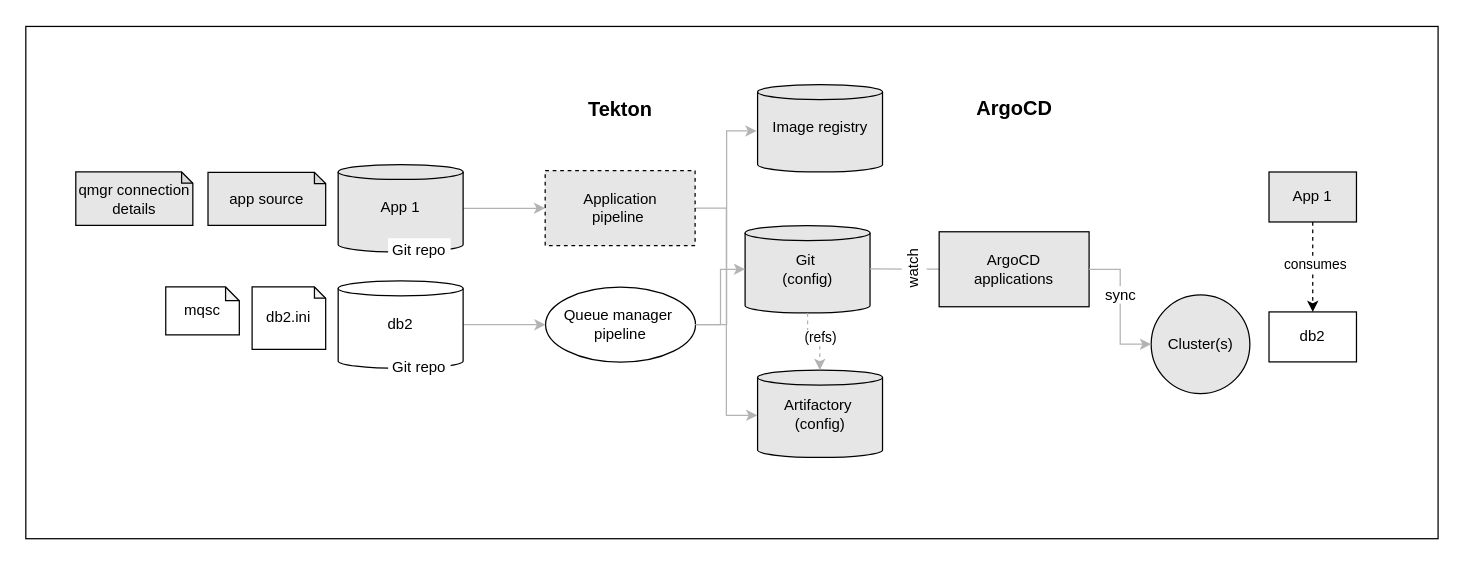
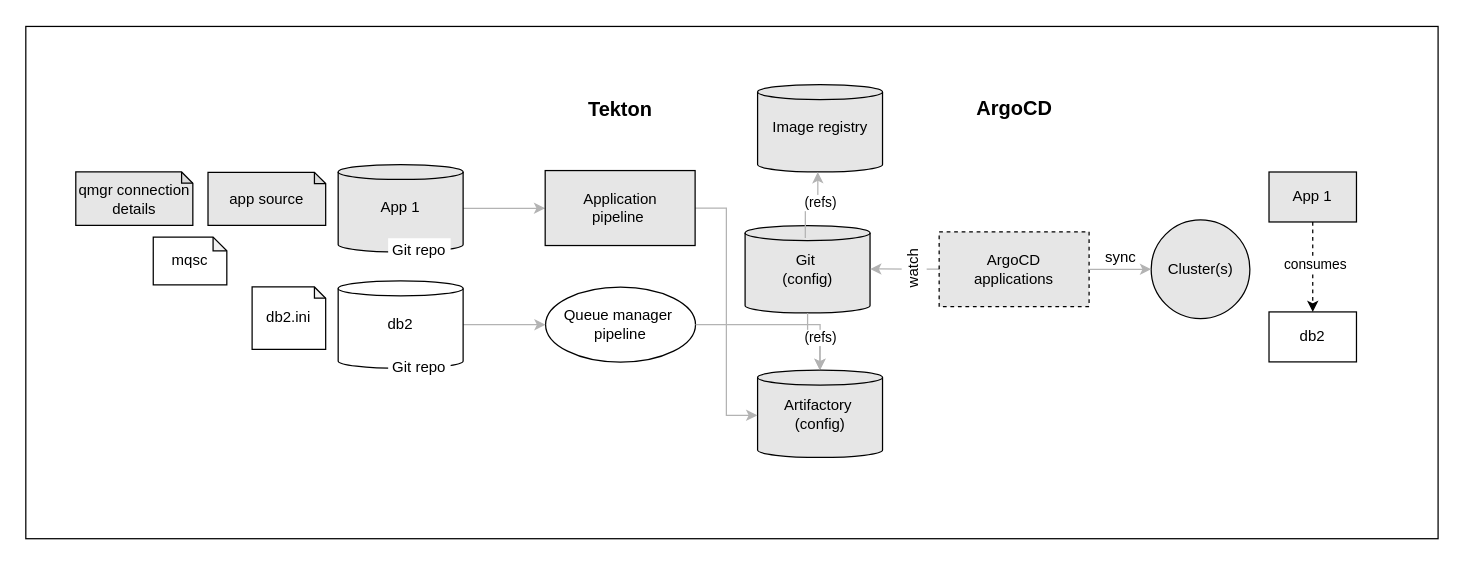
edge "Queue manager pipeline" -> "Image registry": removed
edge "Git (config)" -> "Image registry": added, label "(refs)"
node "Application pipeline": style dashed -> solid
edge "Git (config)" -- "ArgoCD applications": arrowhead none -> classic
node "ArgoCD applications": style solid -> dashed
edge "Queue manager pipeline" -> "Git (config)": now "Queue manager pipeline" -> "Artifactory (config)"
node "mqsc": moved (202, 311) -> (190, 261)
edge "Git (config)" -> "Artifactory (config)": style dashed -> solid
node "Cluster(s)": moved (1201, 344) -> (1201, 269)
